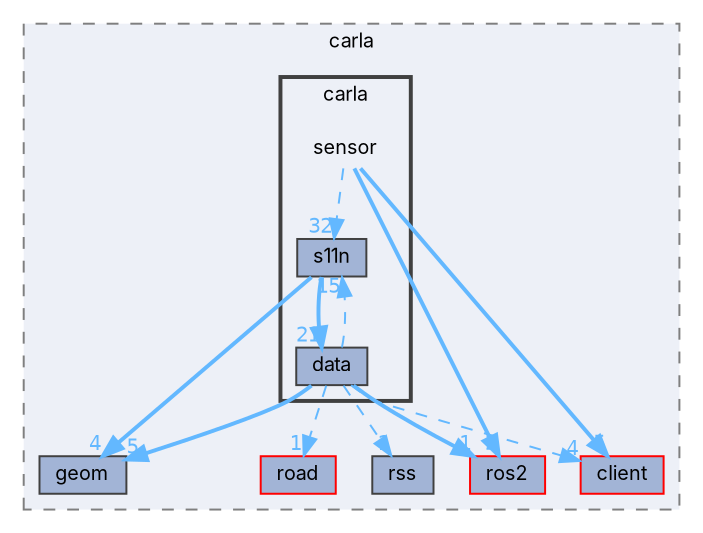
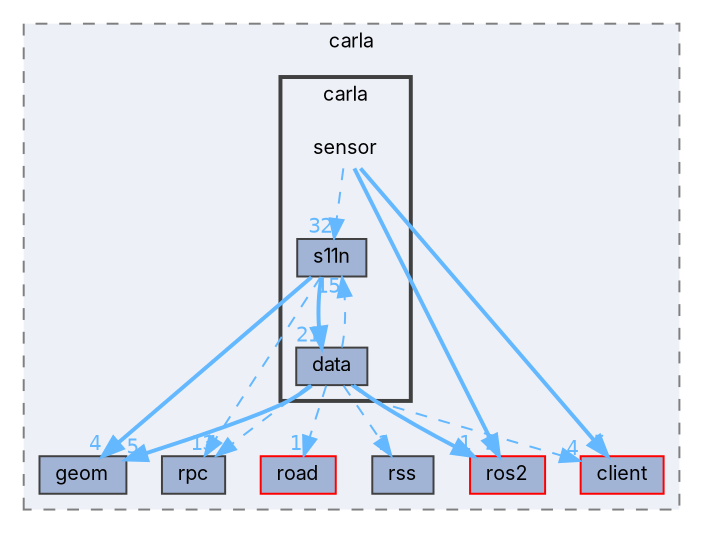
node "rpc": added
